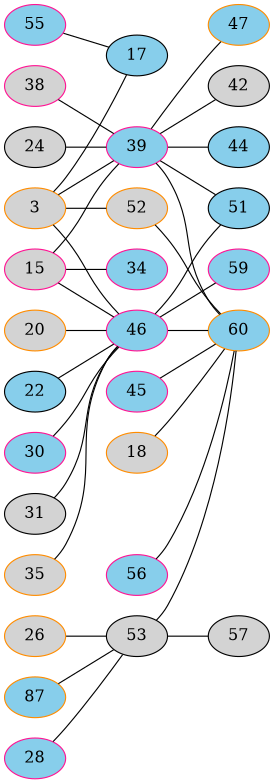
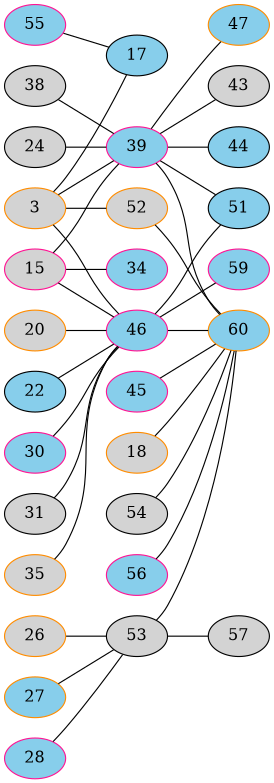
node "38": color deeppink -> black
node "42": label "42" -> "43"
node "54": added
node "87": label "87" -> "27"
